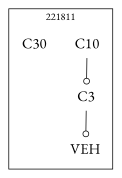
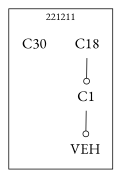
cluster "221811": label "221811" -> "221211"
node "C10": label "C10" -> "C18"
node "C3": label "C3" -> "C1"
